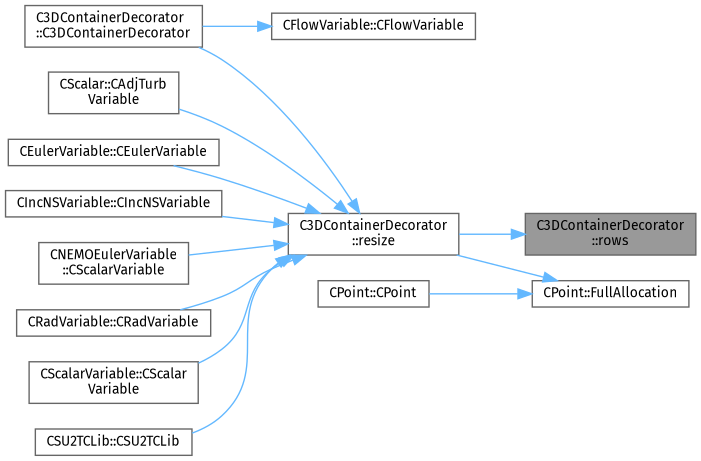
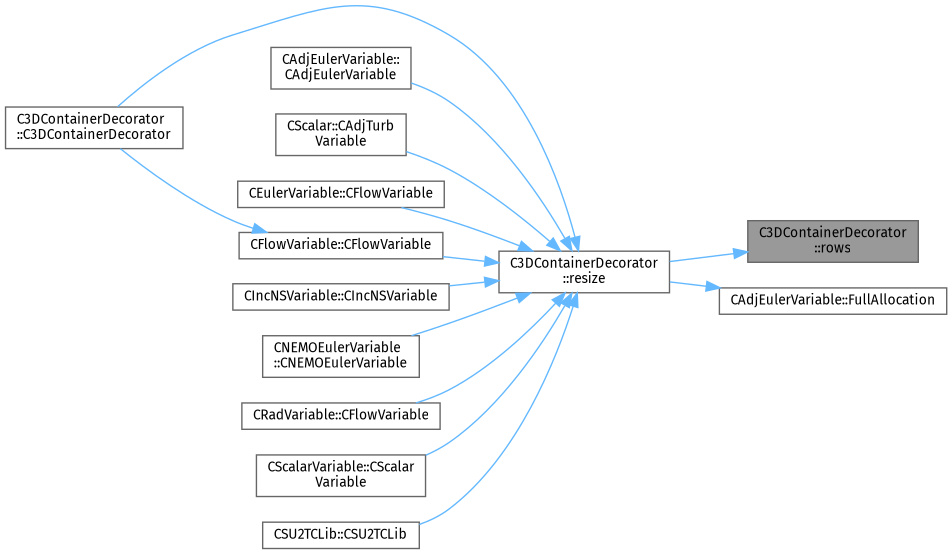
node "CAdjEulerVariable:: CAdjEulerVariable": added
node "CEulerVariable::CEulerVariable": label "CEulerVariable::CEulerVariable" -> "CEulerVariable::CFlowVariable"
edge "CFlowVariable::CFlowVariable" -> "C3DContainerDecorator ::resize": added
node "CNEMOEulerVariable ::CScalarVariable": label "CNEMOEulerVariable ::CScalarVariable" -> "CNEMOEulerVariable ::CNEMOEulerVariable"
node "CPoint::CPoint": removed
node "CPoint::FullAllocation": label "CPoint::FullAllocation" -> "CAdjEulerVariable::FullAllocation"
node "CRadVariable::CRadVariable": label "CRadVariable::CRadVariable" -> "CRadVariable::CFlowVariable"
